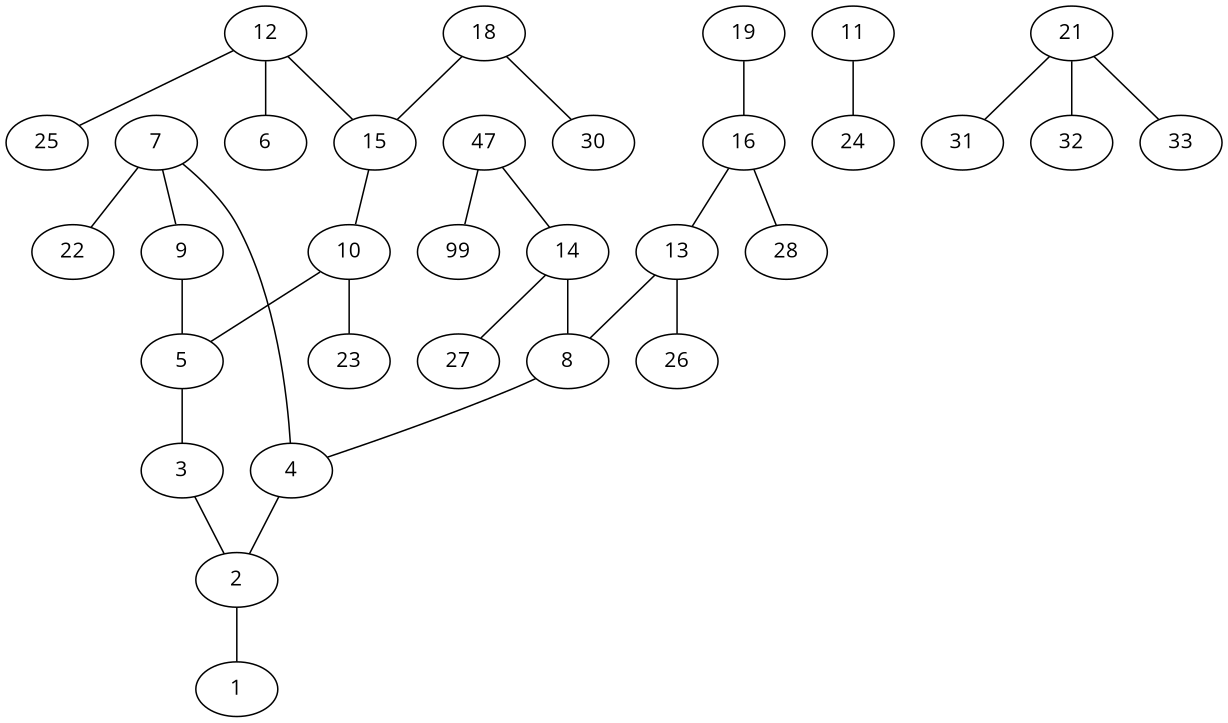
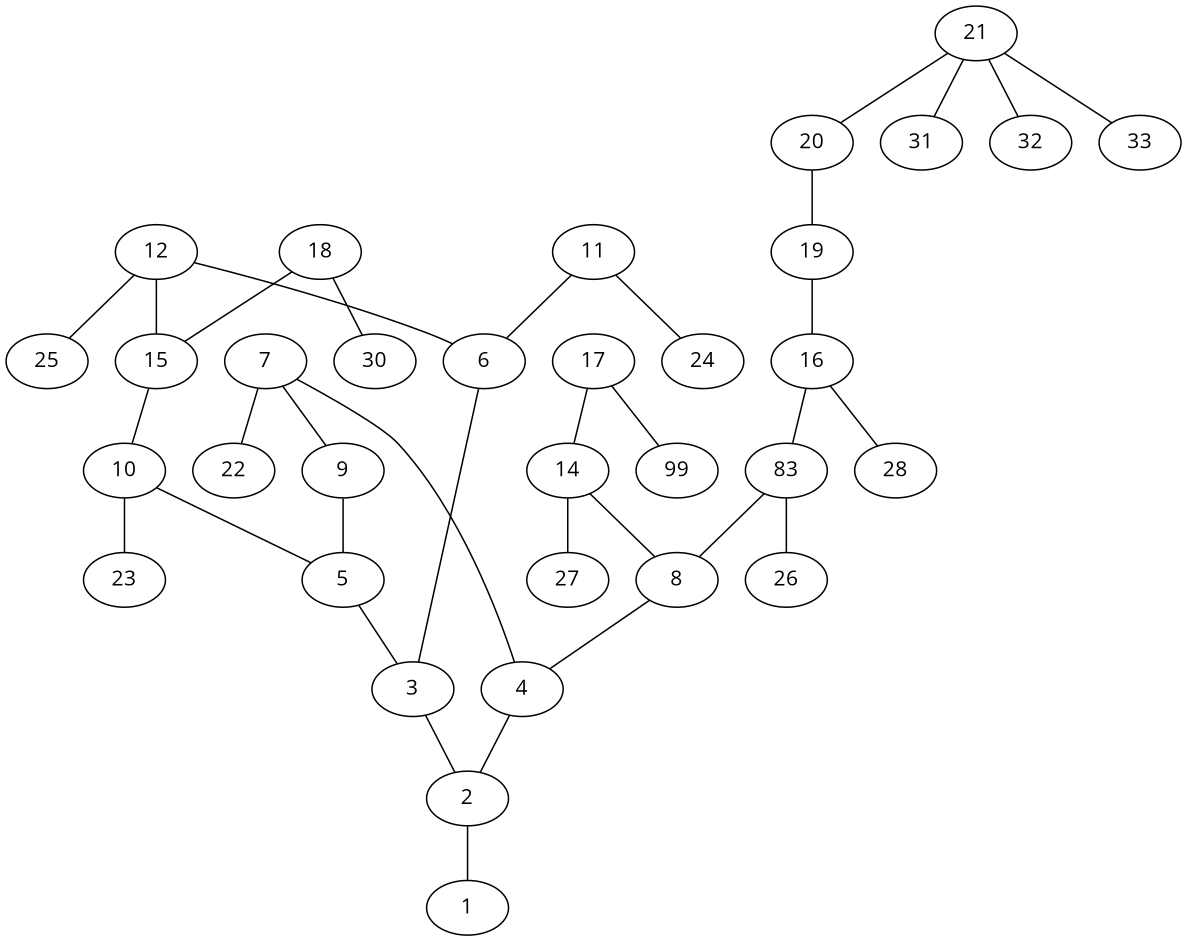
node "47": label "47" -> "17"
node "20": added
node "13": label "13" -> "83"
edge "11" -- "6": added
edge "6" -- "3": added
